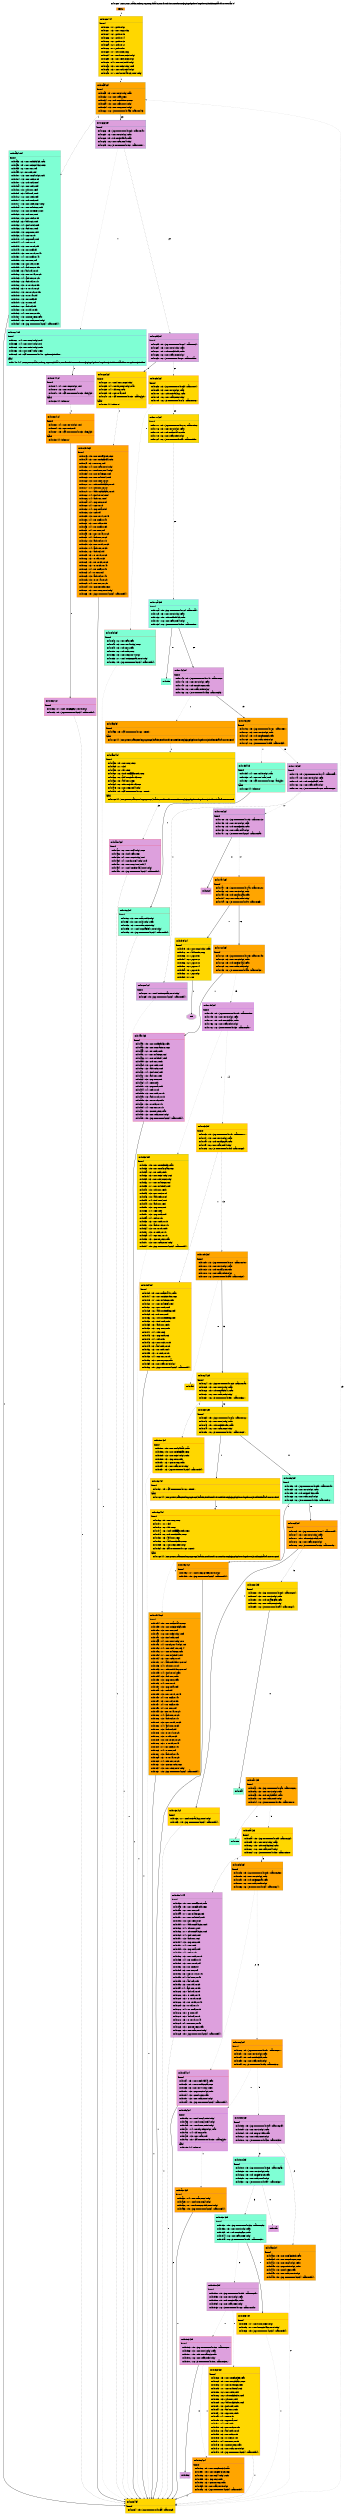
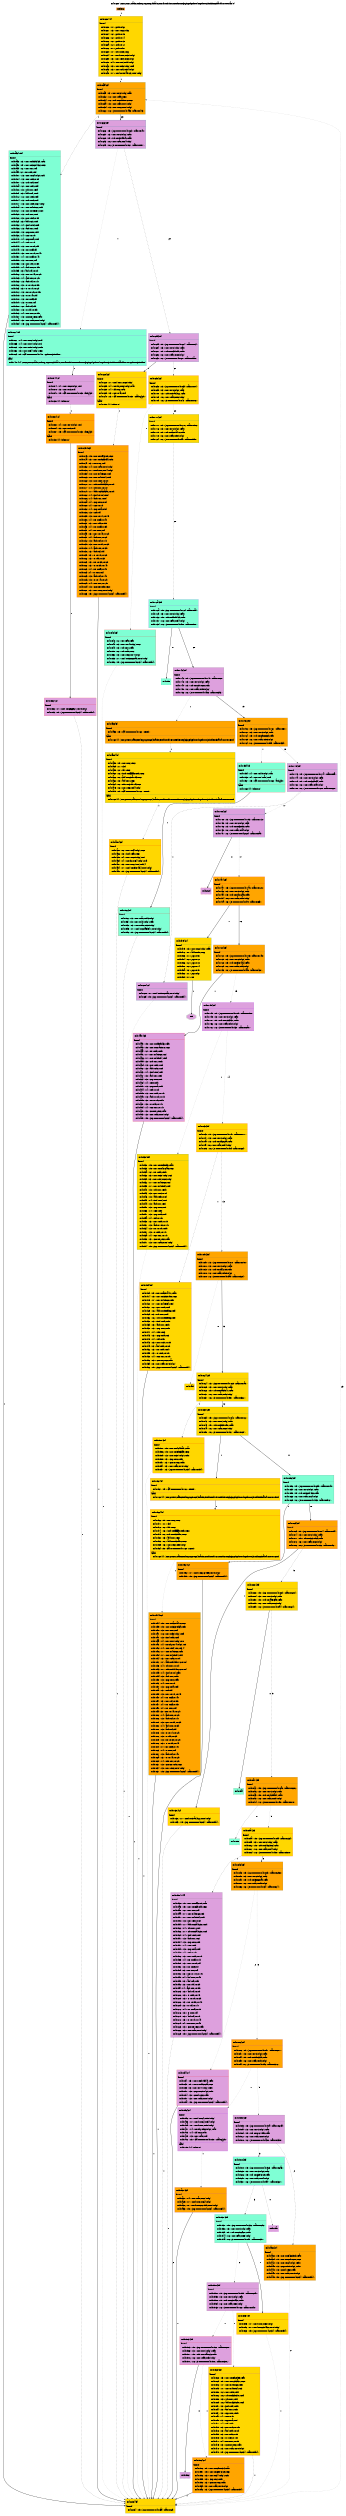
node "Entry": label "Entry" -> "Desktop"
edge "0x401a58 [40]" -> "0x401a80 [32]": label " 20" -> " 1"
node "0x401a80 [32]": fillcolor plum -> gold
edge "0x401888 [25]" -> "0x4018a1 [25]": added, label "9"
